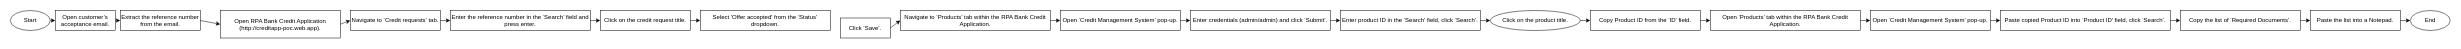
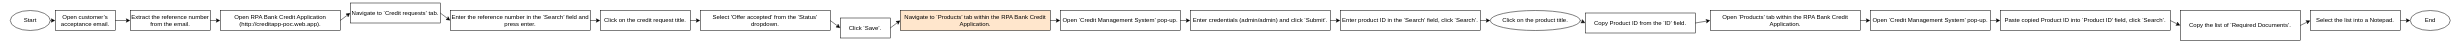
node "Extract the reference number from the email.": moved (160, 20) -> (170, 20)
node "Navigate to ‘Credit requests’ tab.": moved (395, 20) -> (395, 13)
node "Navigate to ‘Products’ tab within the RPA Bank Credit Application.": fillcolor #ffffff -> #ffe6cc
node "Copy Product ID from the ‘ID’ field.": moved (1645, 20) -> (1640, 23)
node "Copy the list of ‘Required Documents’.": size 120x20 -> 120x30
node "Paste the list into a Notepad.": label "Paste the list into a Notepad." -> "Select the list into a Notepad."
node "Open RPA Bank Credit Application (http://creditapp-poc.web.app).": size 120x28 -> 120x20
edge "Select 'Offer accepted' from the ‘Status’ dropdown." -> "Click ‘Save’.": added
